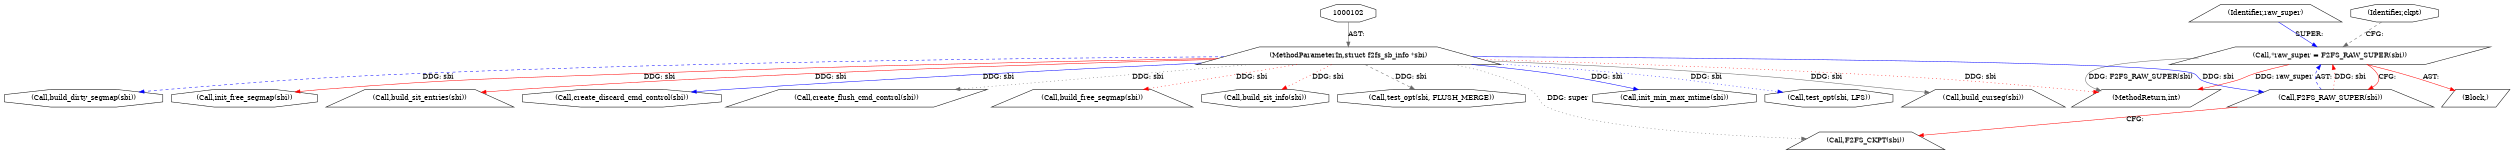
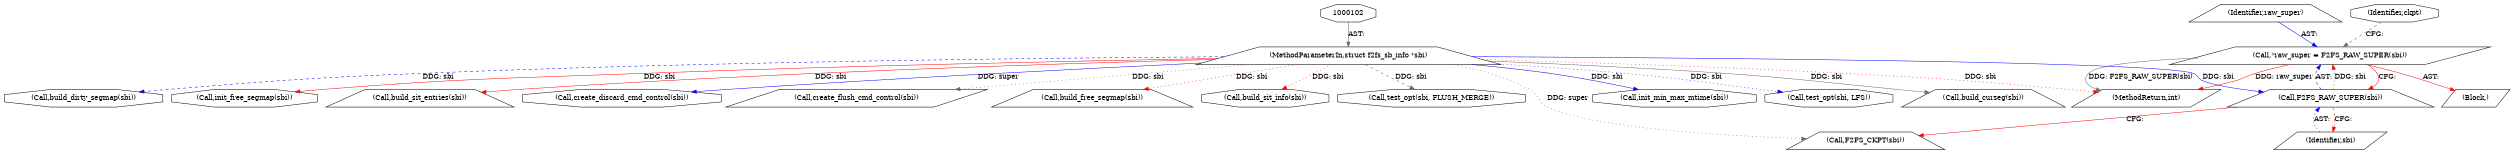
edge "(Identifier,raw_super)" -> "(Call,*raw_super = F2FS_RAW_SUPER(sbi))": label "SUPER: " -> "AST: "
edge "(MethodParameterIn,struct f2fs_sb_info *sbi)" -> "(Call,create_discard_cmd_control(sbi))": label "DDG: sbi" -> "DDG: super"
node "(Identifier,sbi)": added
